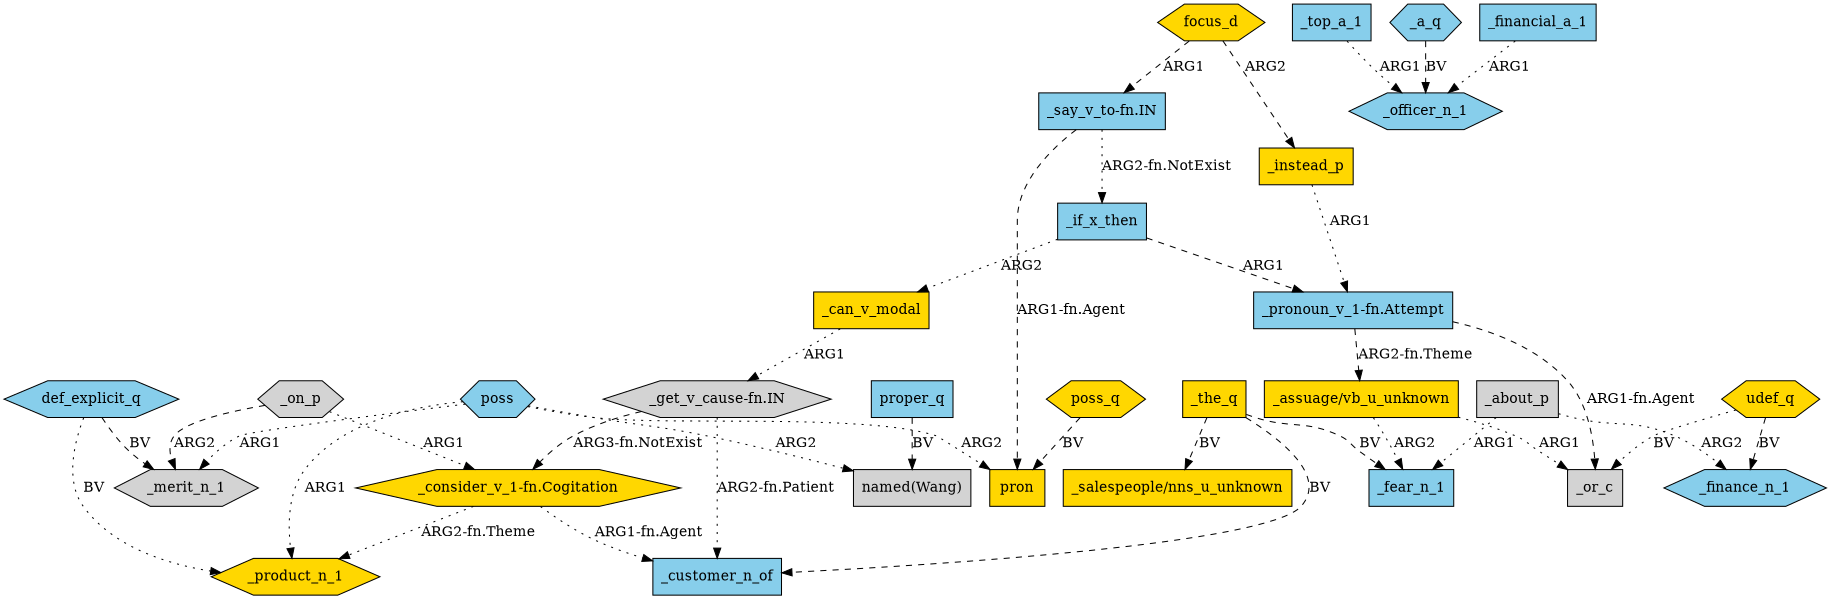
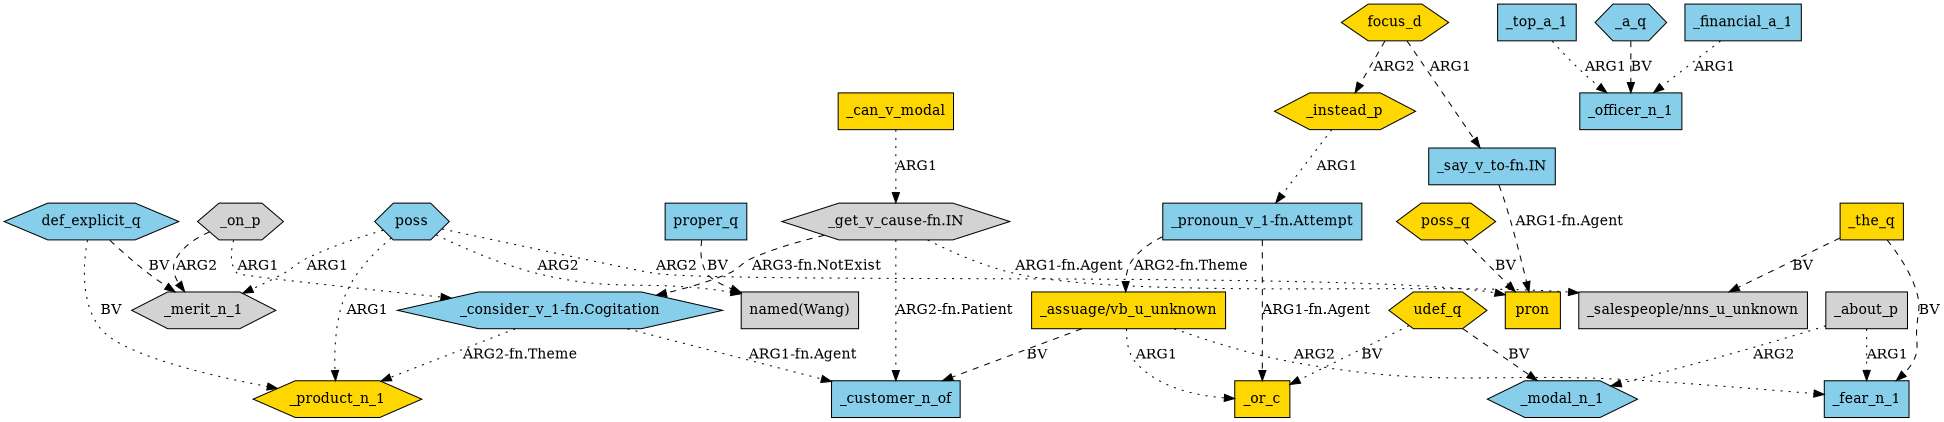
node "_officer_n_1": shape hexagon -> box
node "_instead_p": shape box -> hexagon
node "_if_x_then": removed
edge "_get_v_cause-fn.IN" -> "_salespeople/nns_u_unknown": added, label "ARG1-fn.Agent"
node "_consider_v_1-fn.Cogitation": fillcolor gold -> skyblue
node "_salespeople/nns_u_unknown": fillcolor gold -> lightgrey
node "_or_c": fillcolor lightgrey -> gold
node "_finance_n_1": label "_finance_n_1" -> "_modal_n_1"
edge "_the_q" -> "_customer_n_of": now "_assuage/vb_u_unknown" -> "_customer_n_of"
